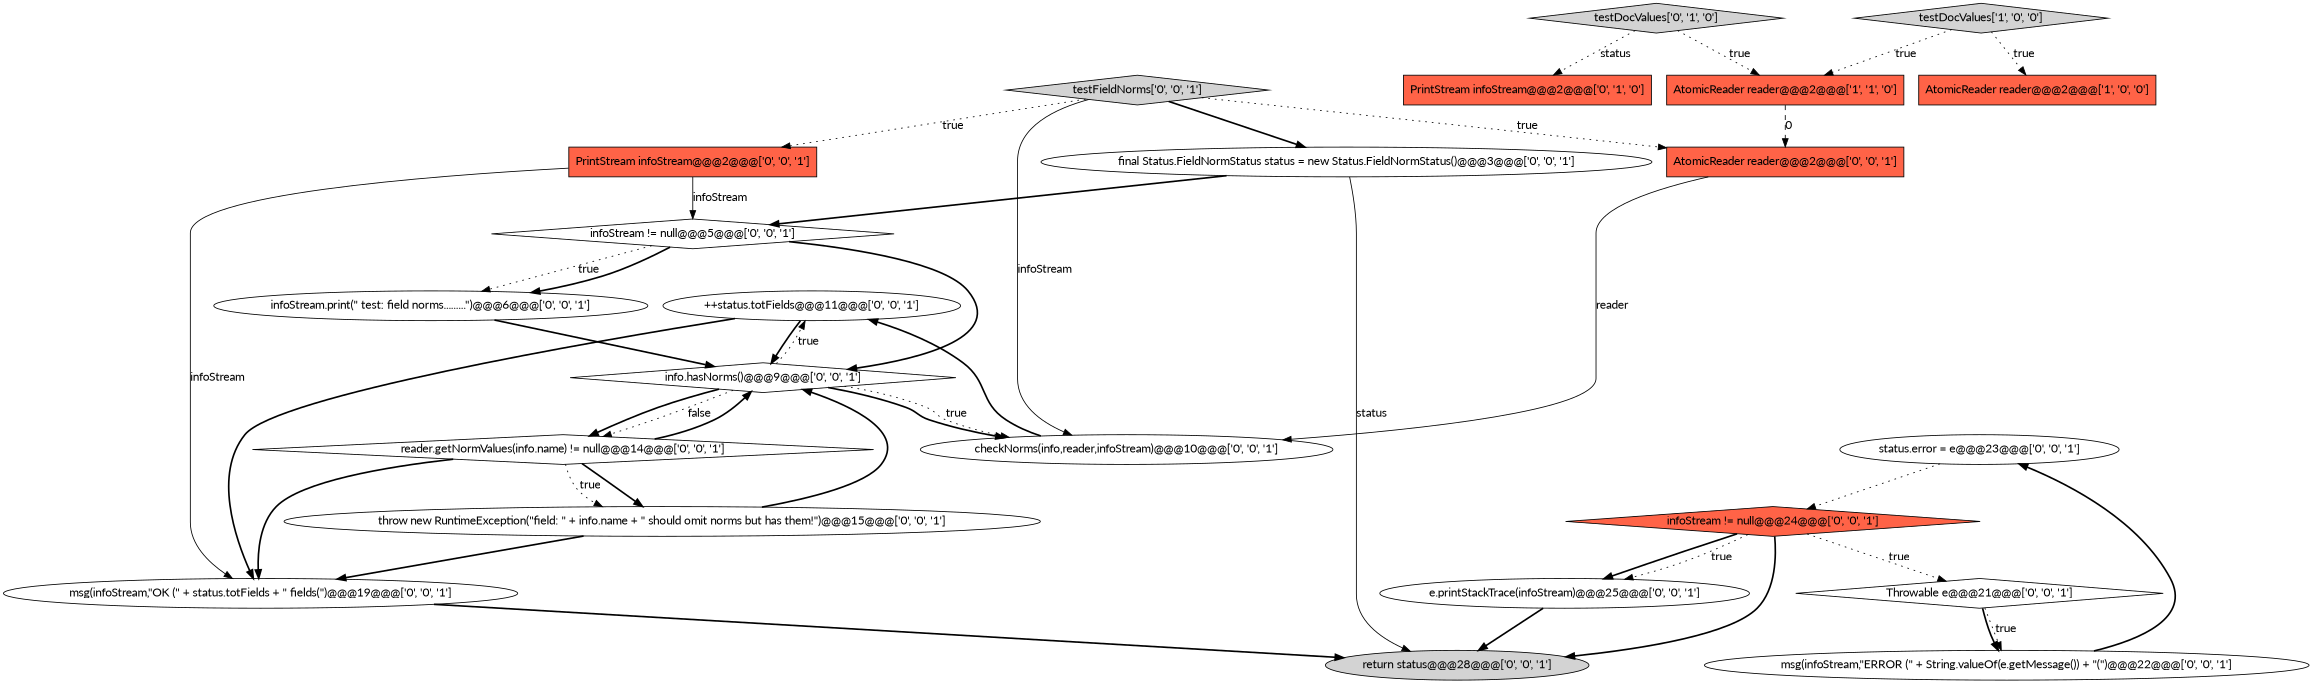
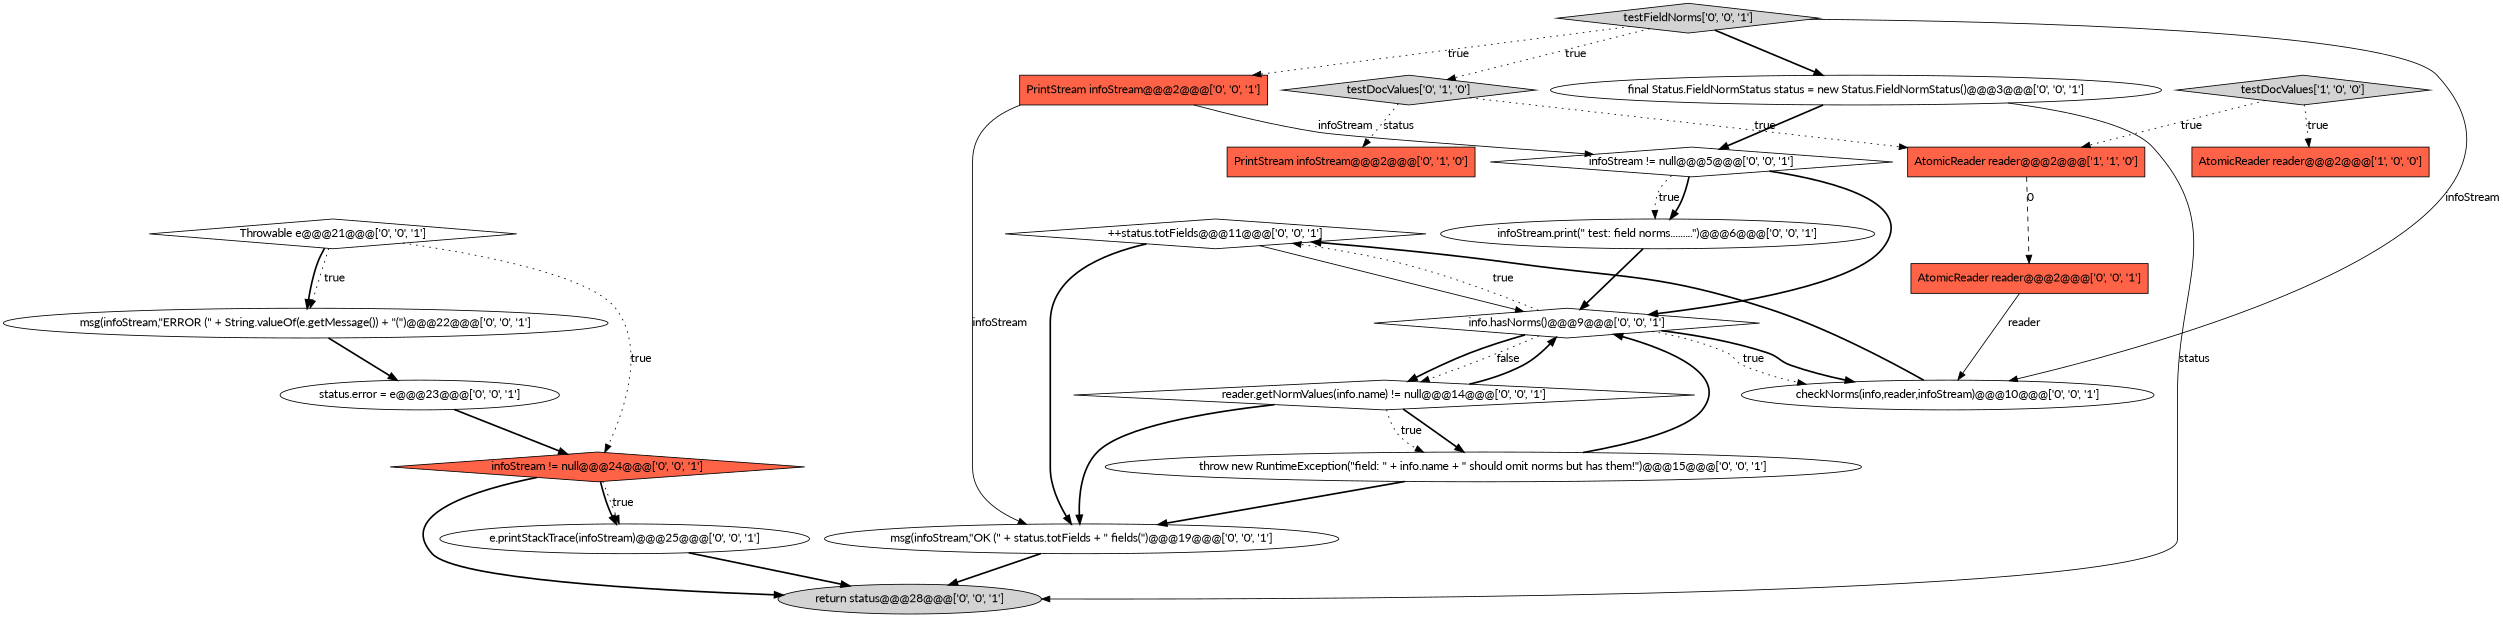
edge "testFieldNorms['0', '0', '1']" -> "AtomicReader reader@@@2@@@['0', '0', '1']": now "testFieldNorms['0', '0', '1']" -> "testDocValues['0', '1', '0']"
node "++status.totFields@@@11@@@['0', '0', '1']": shape ellipse -> diamond
edge "++status.totFields@@@11@@@['0', '0', '1']" -> "info.hasNorms()@@@9@@@['0', '0', '1']": style bold -> solid
edge "status.error = e@@@23@@@['0', '0', '1']" -> "infoStream != null@@@24@@@['0', '0', '1']": style dotted -> bold
edge "infoStream != null@@@24@@@['0', '0', '1']" -> "Throwable e@@@21@@@['0', '0', '1']": reversed
